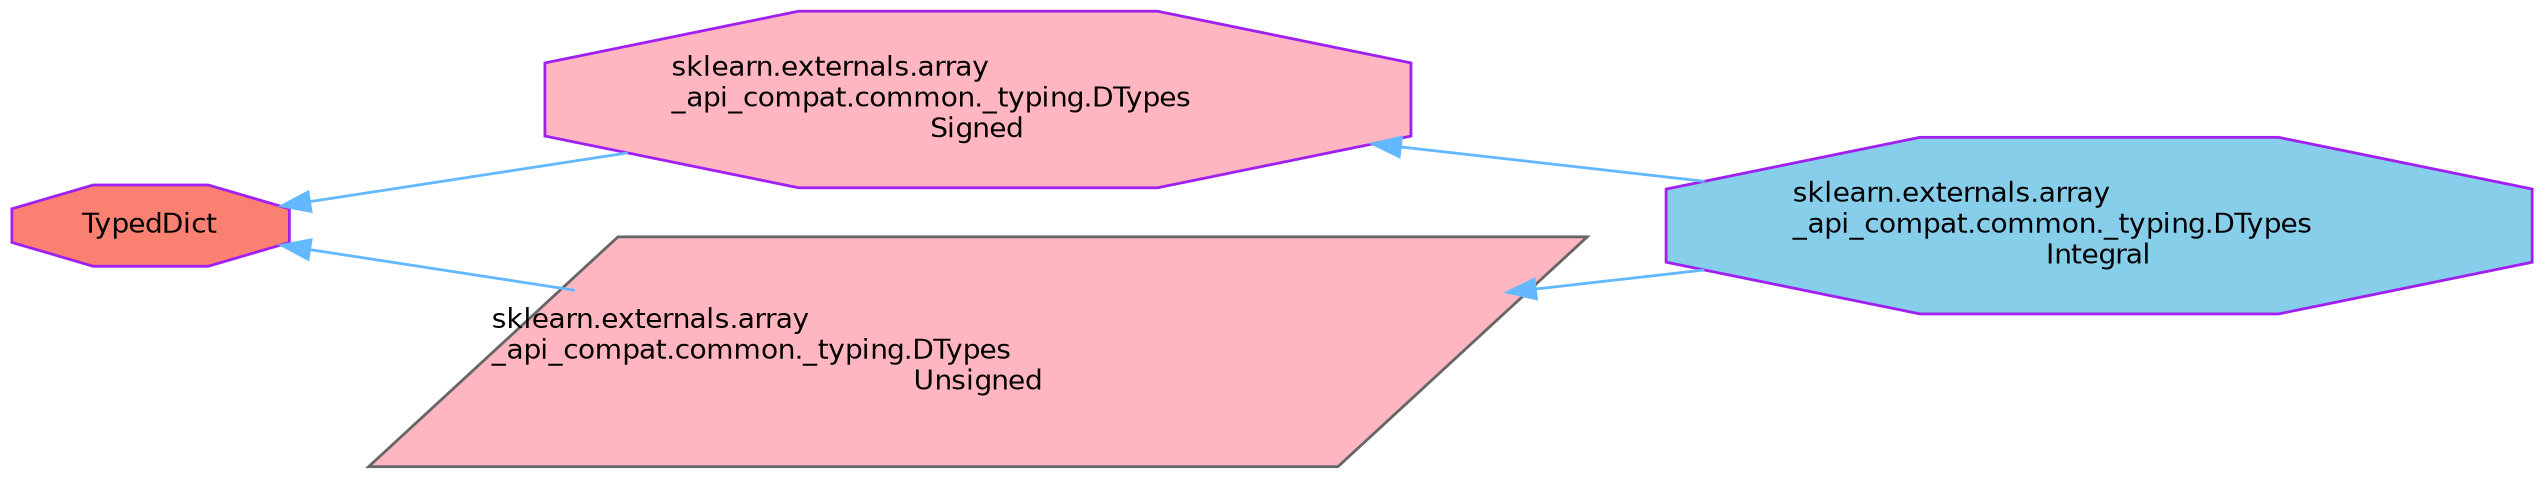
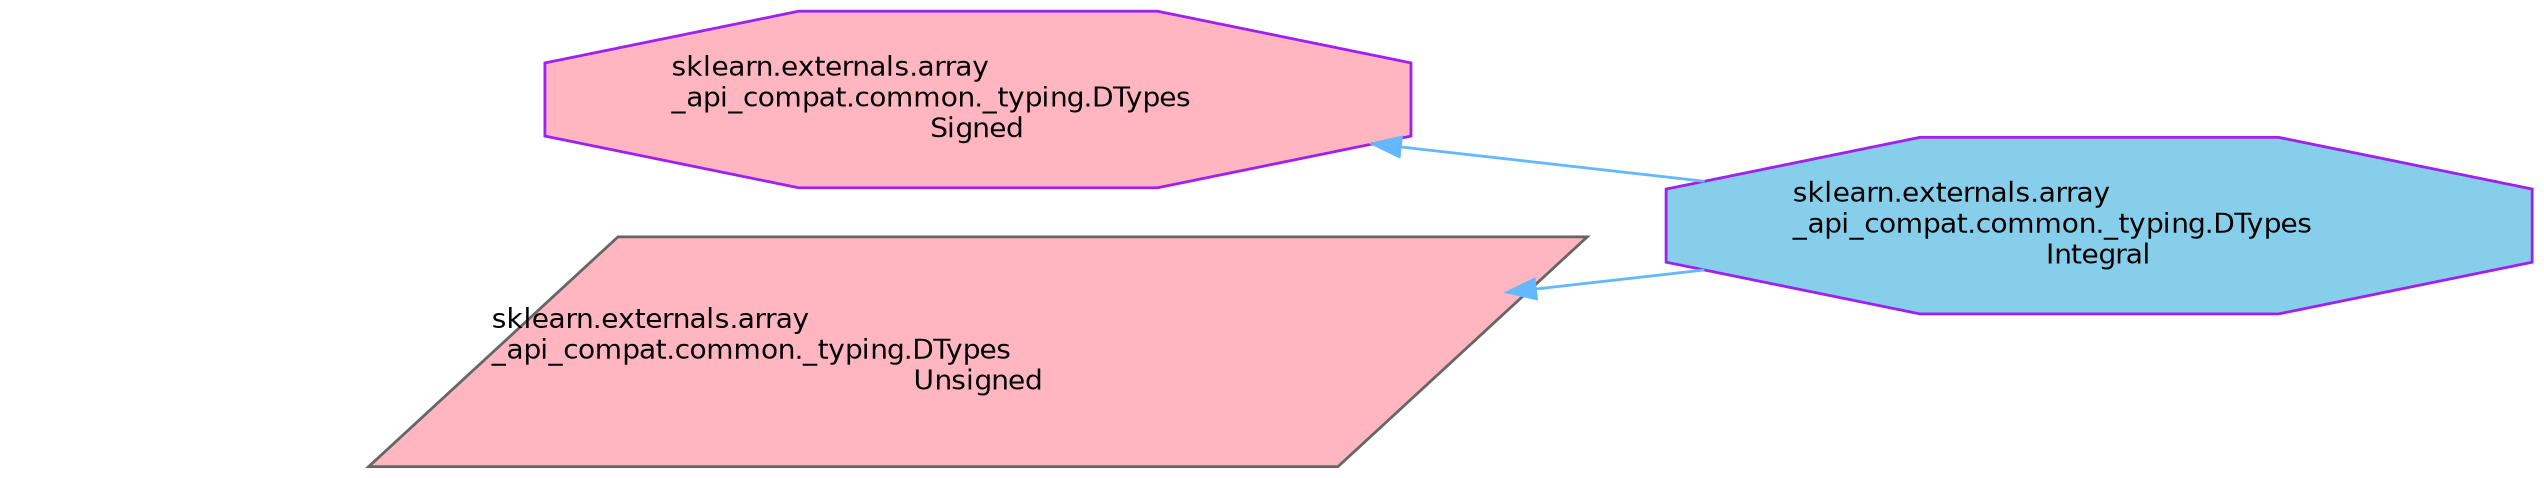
node "TypedDict": removed
